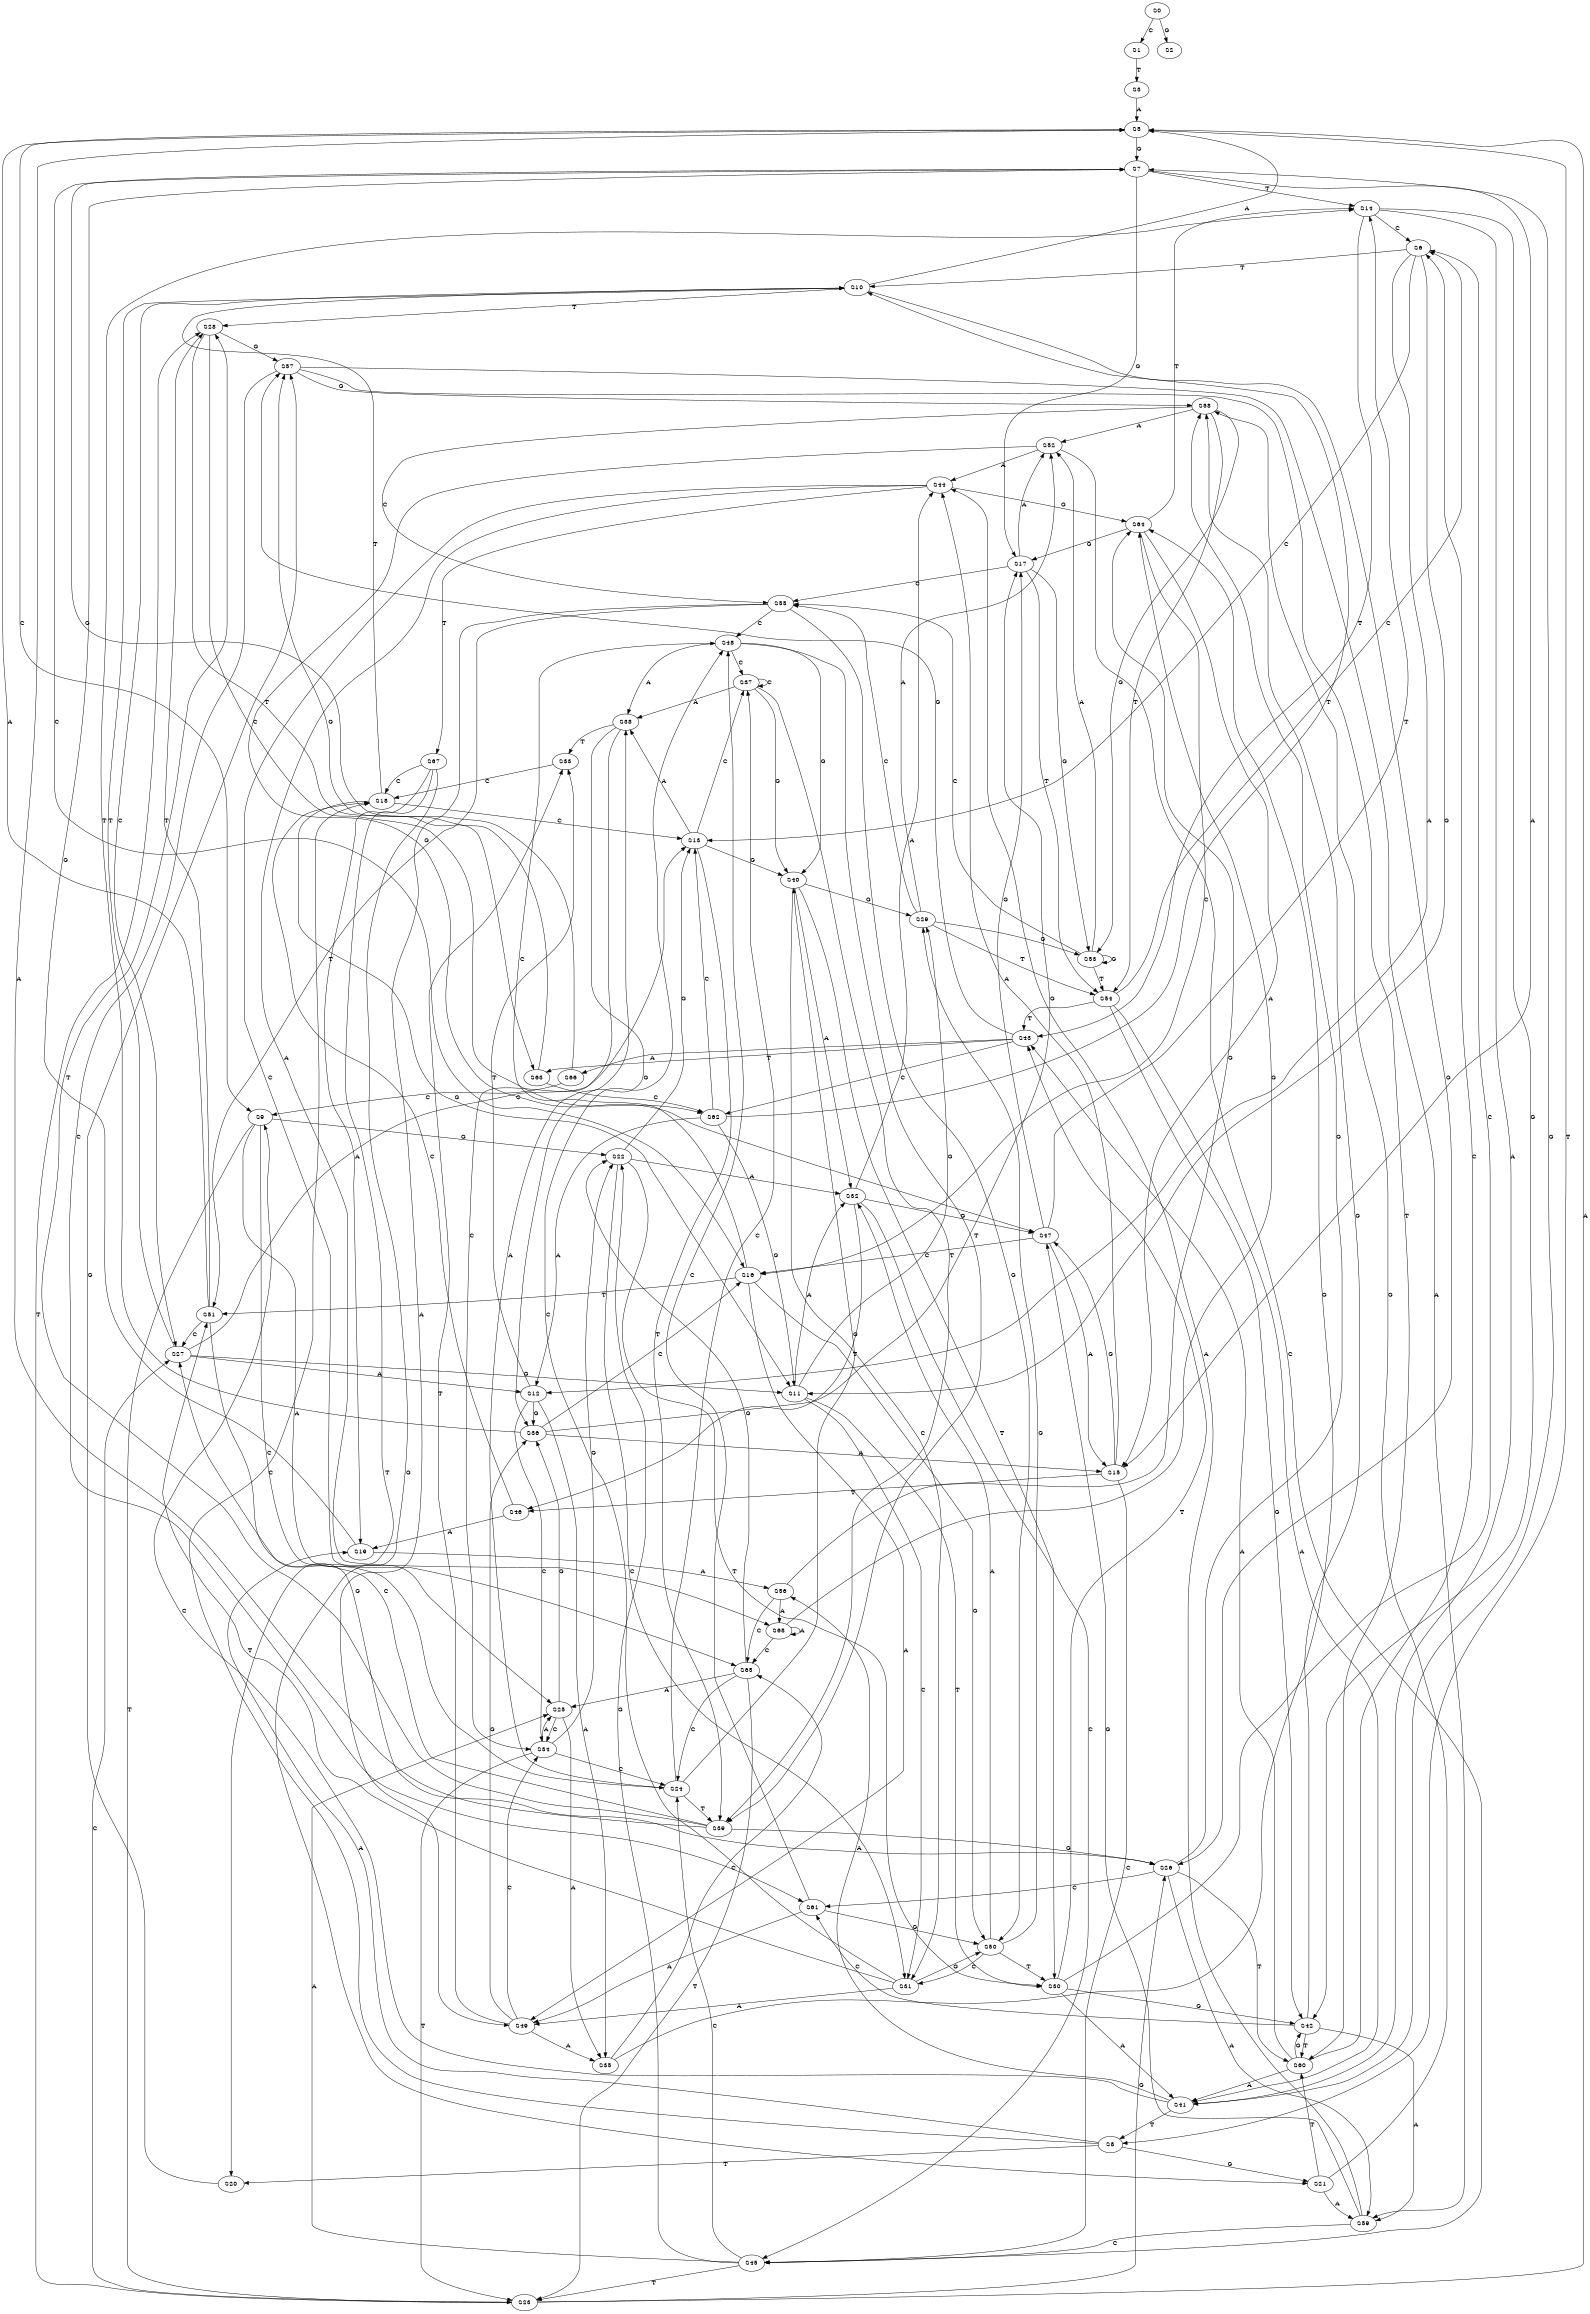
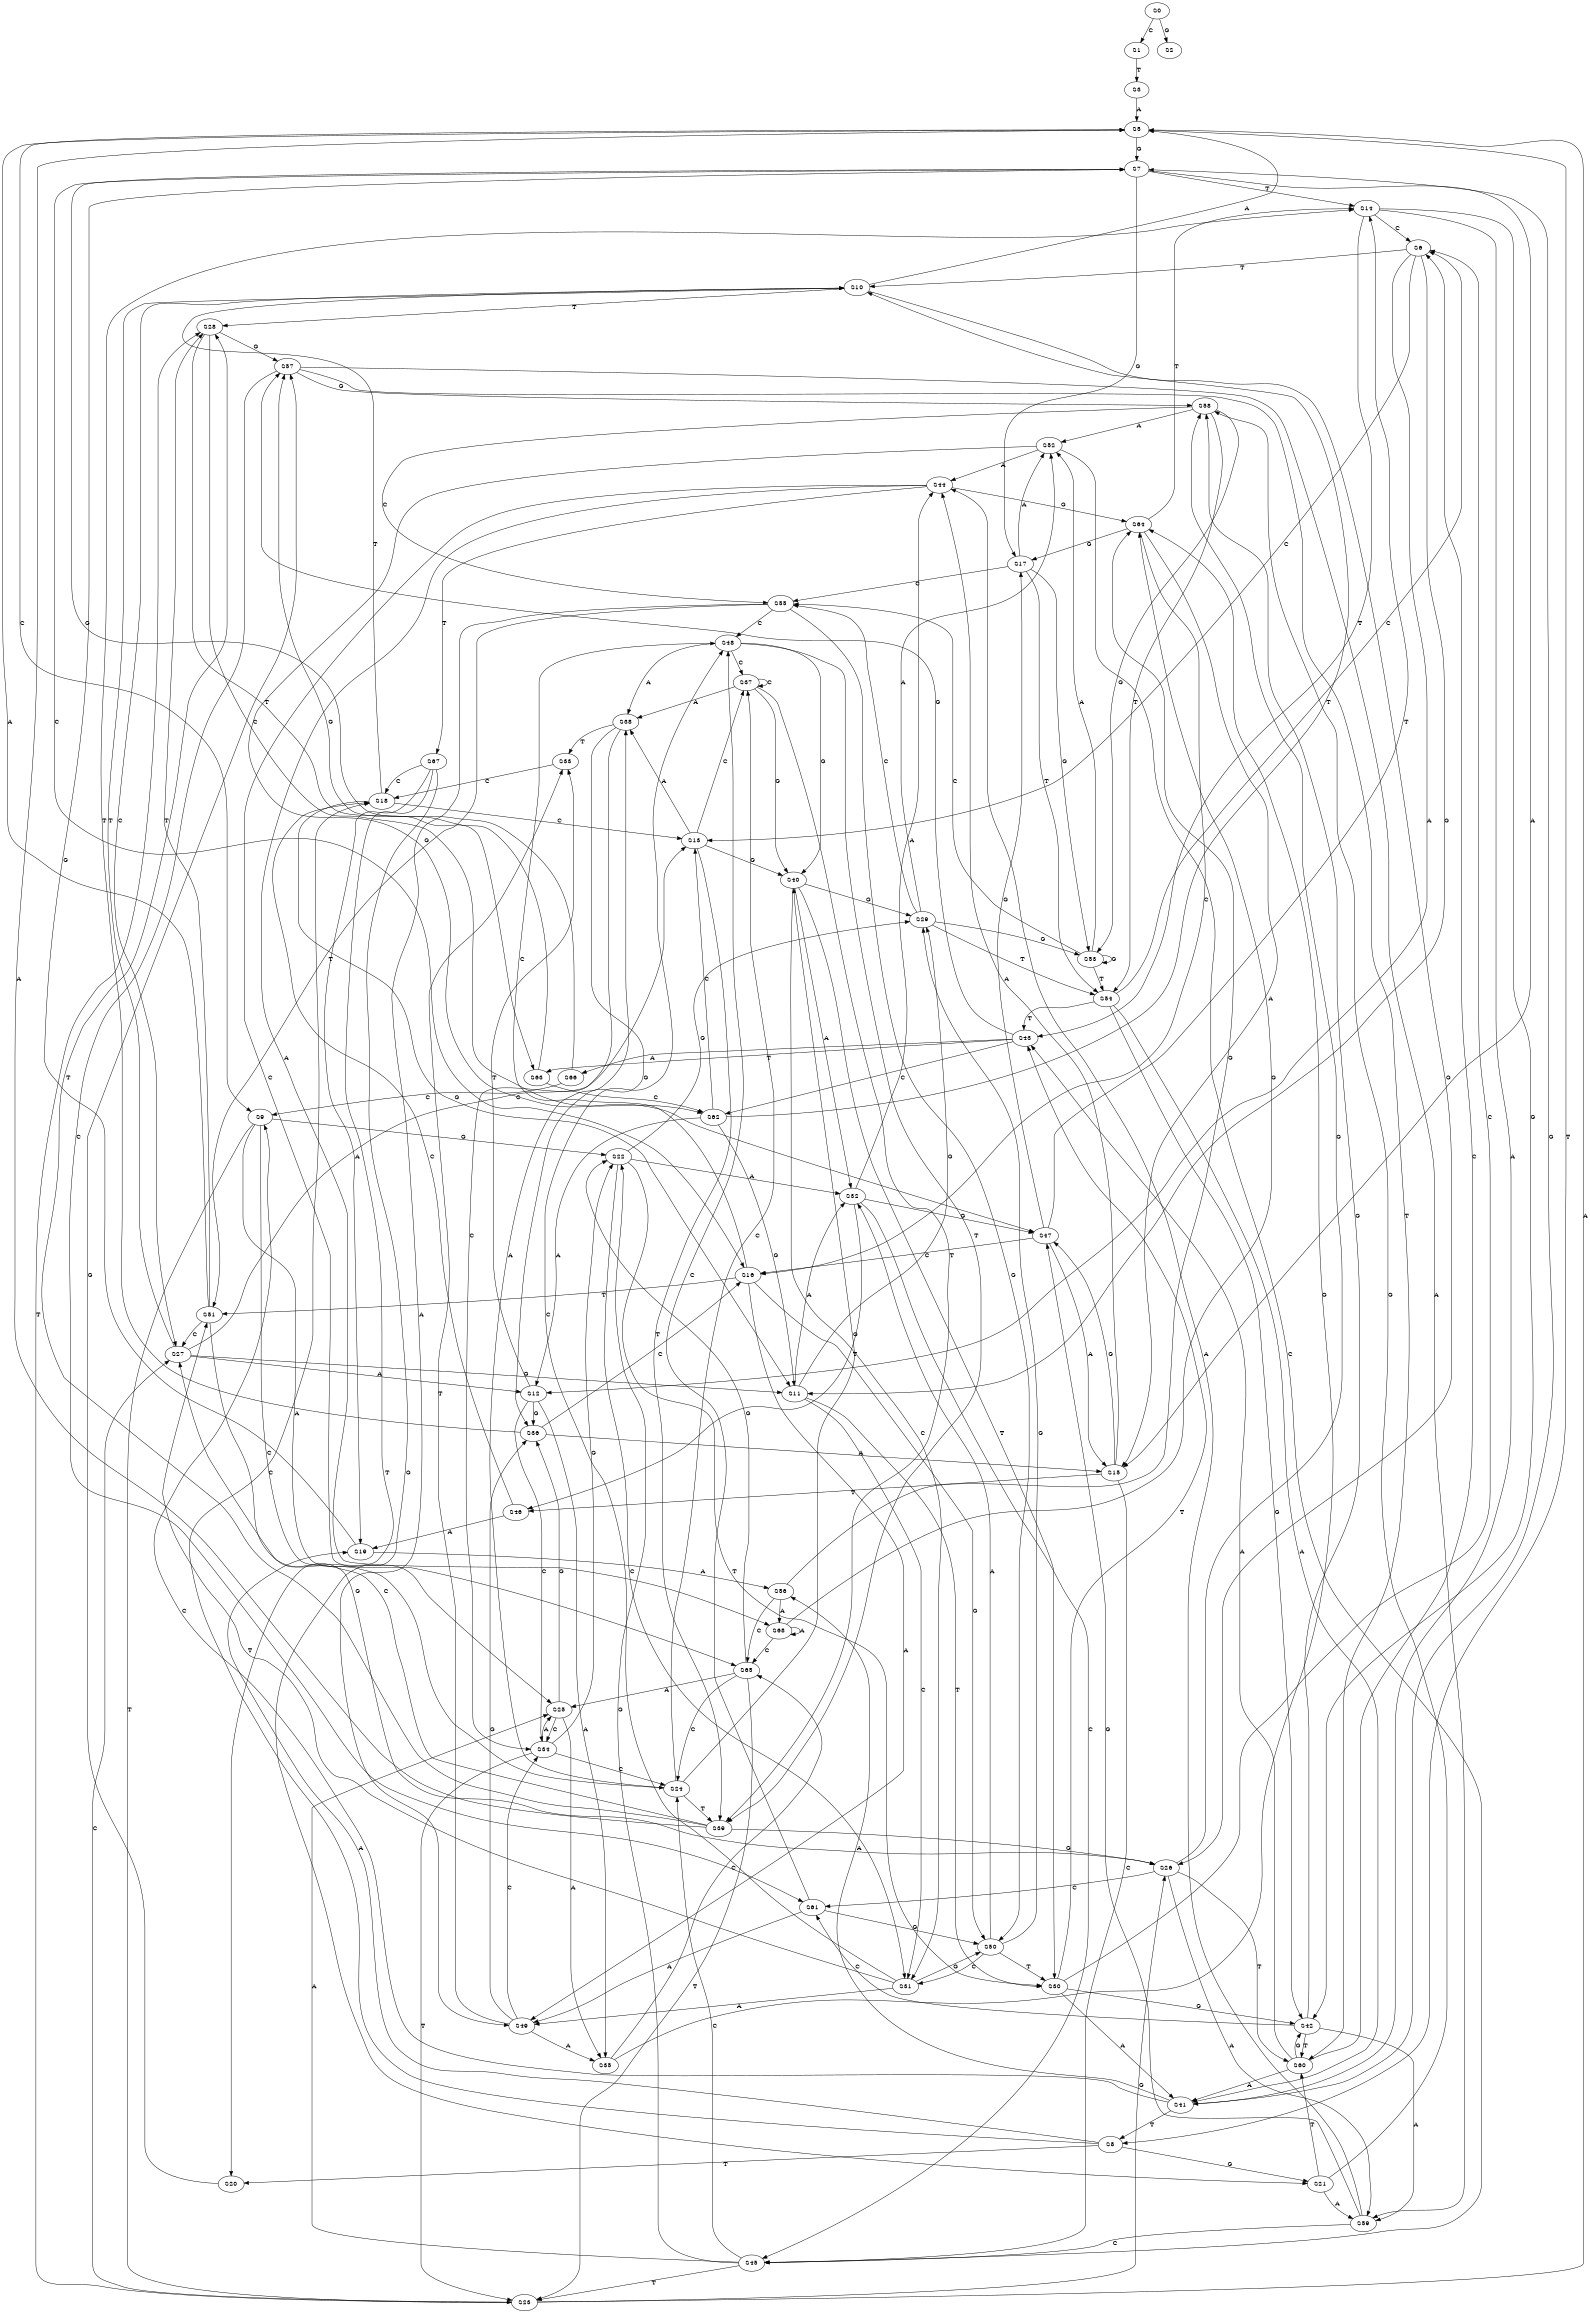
edge "S22" -> "S13": now "S22" -> "S29"
edge "S36" -> "S17": removed, label "G"
